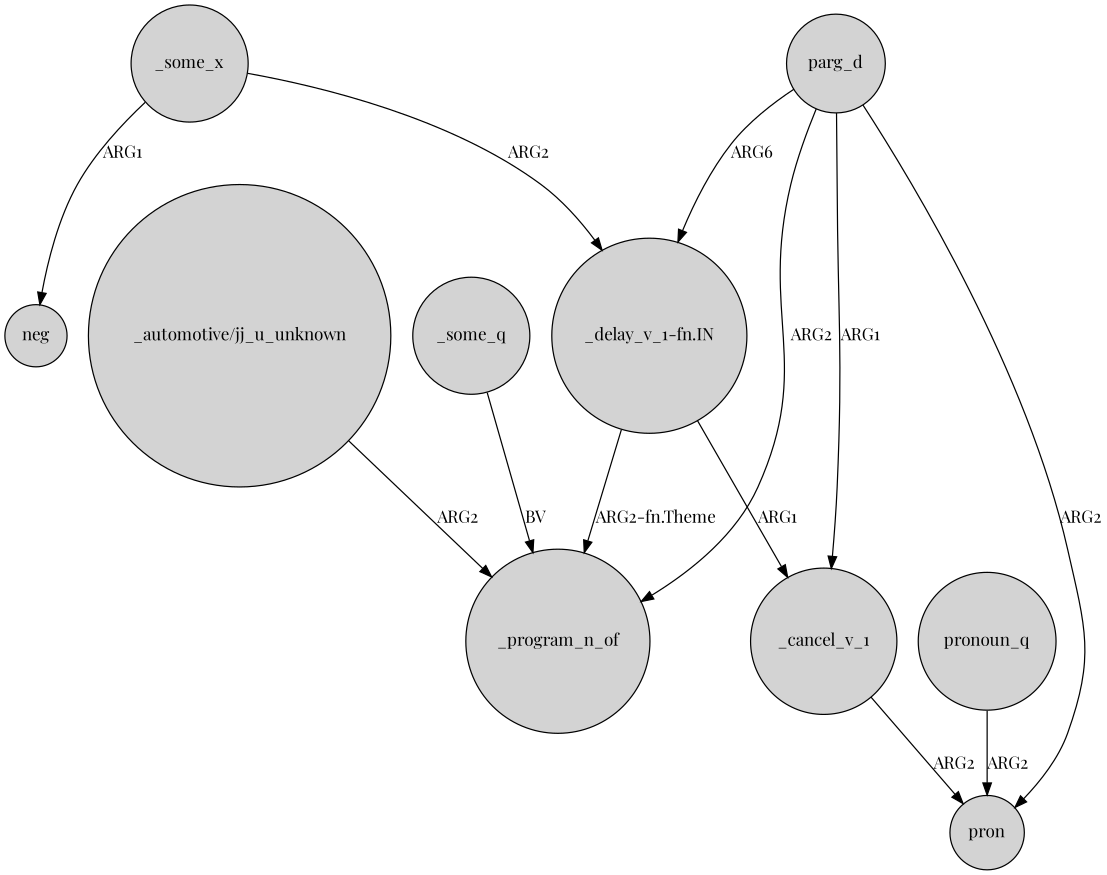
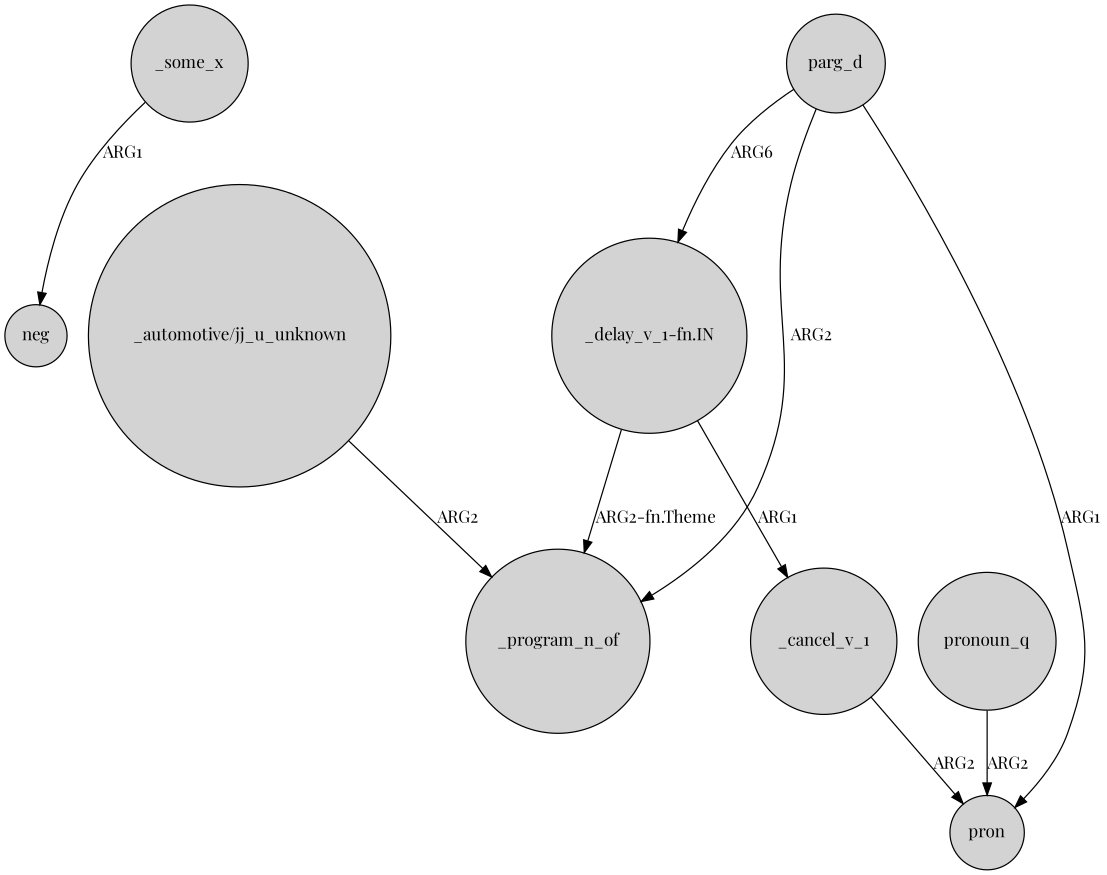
edge "_some_x" -> "_delay_v_1-fn.IN": removed, label "ARG2"
edge "parg_d" -> "_cancel_v_1": removed, label "ARG1"
node "_some_q": removed
edge "parg_d" -> "pron": label "ARG2" -> "ARG1"
